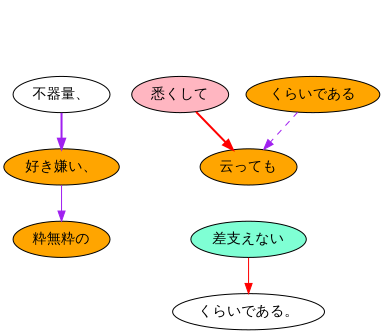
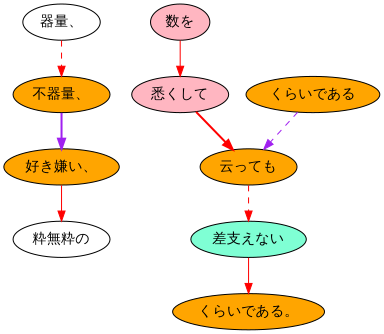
node "器量、": added
node "数を": added
node "不器量、": fillcolor white -> orange
edge "好き嫌い、" -> "粋無粋の": color purple -> red
edge "云っても" -> "差支えない": added
node "粋無粋の": fillcolor orange -> white
node "くらいである。": fillcolor white -> orange
